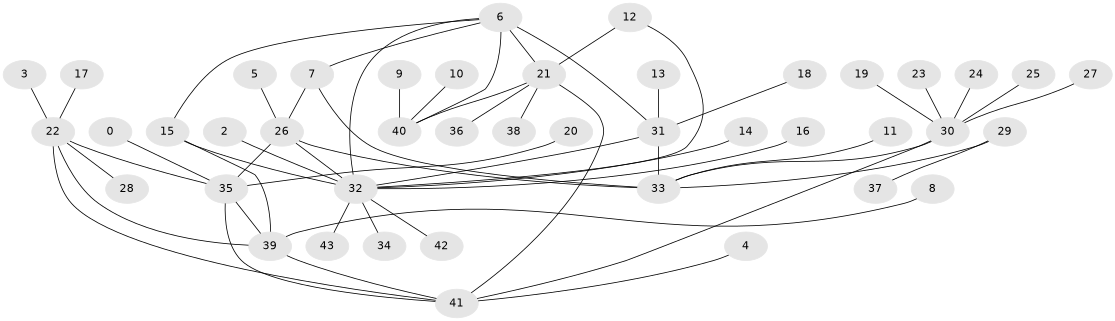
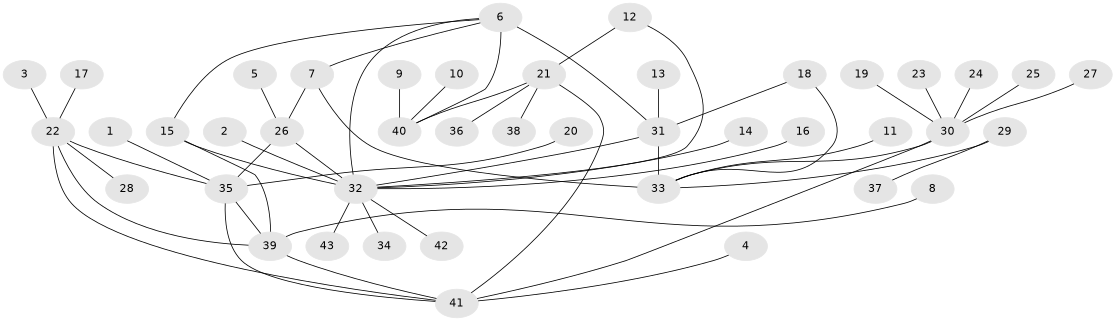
edge "6" -- "21": removed
node "0": label "0" -> "1"
edge "26" -- "33": now "18" -- "33"
